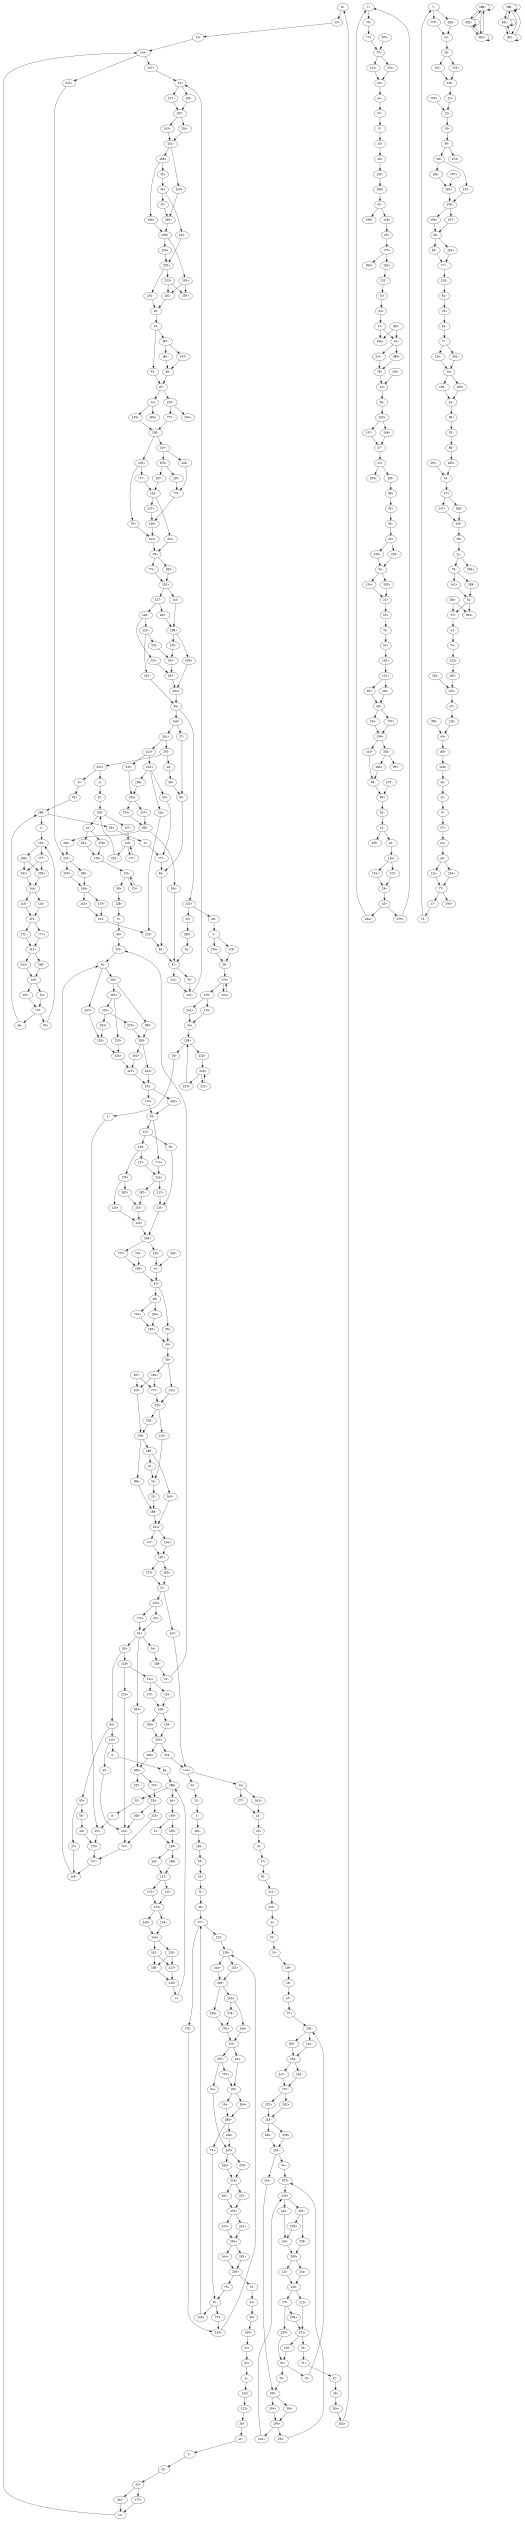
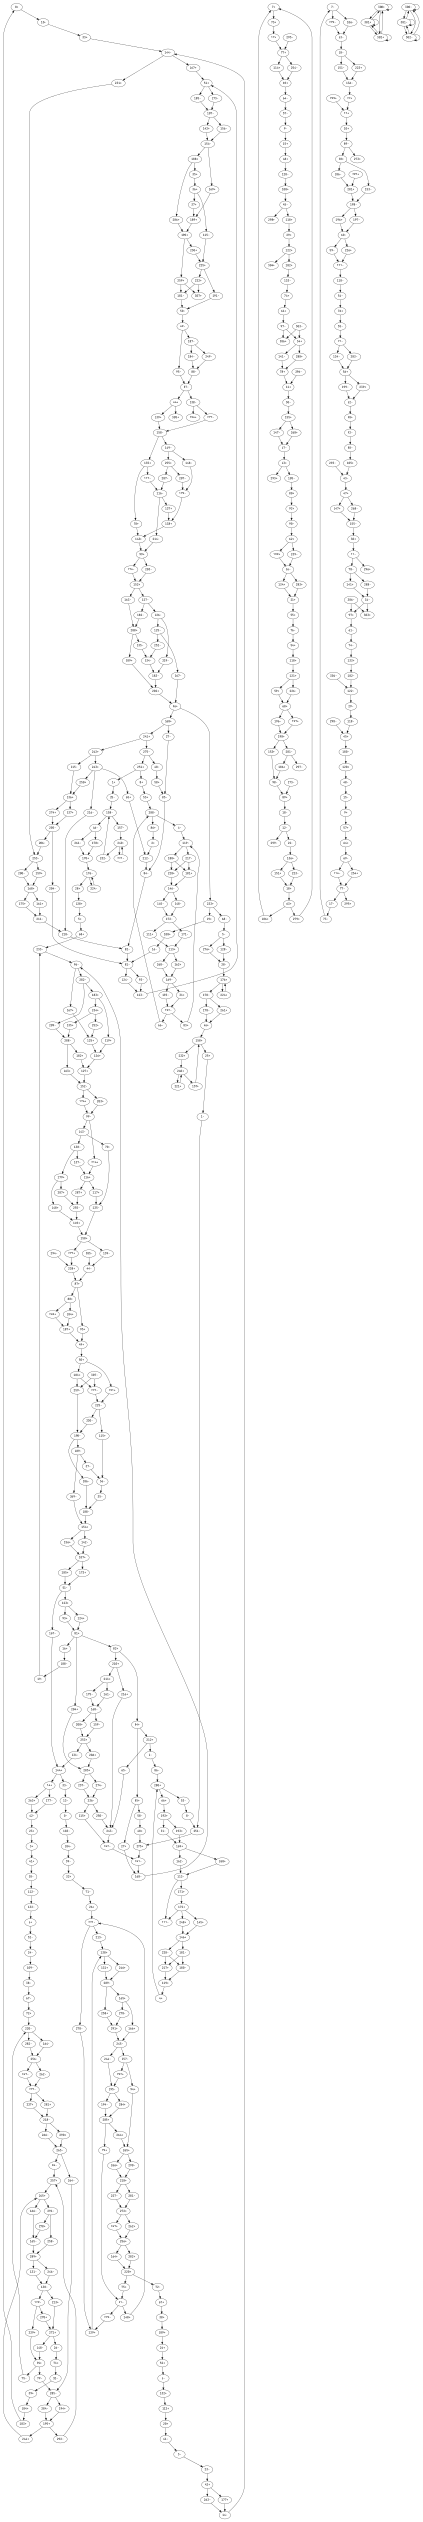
edge "111-" -> "172+": reversed
